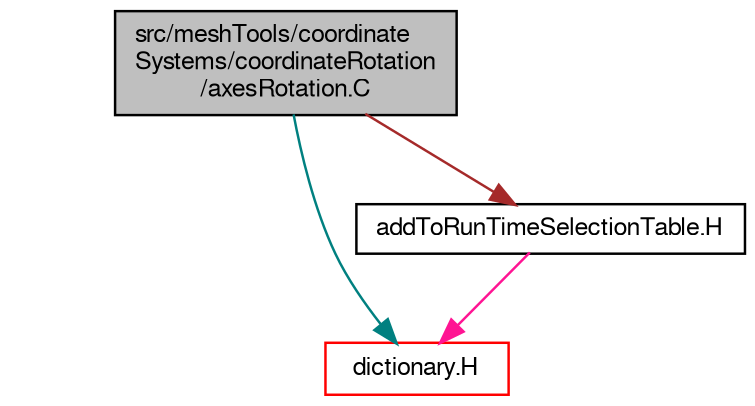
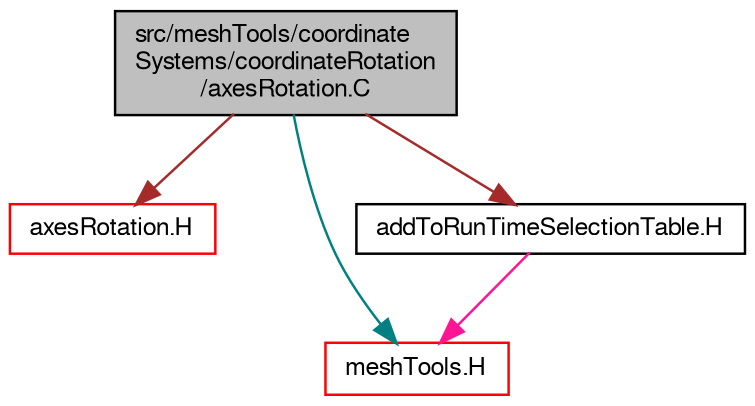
node "axesRotation.H": added
node "dictionary.H": label "dictionary.H" -> "meshTools.H"
